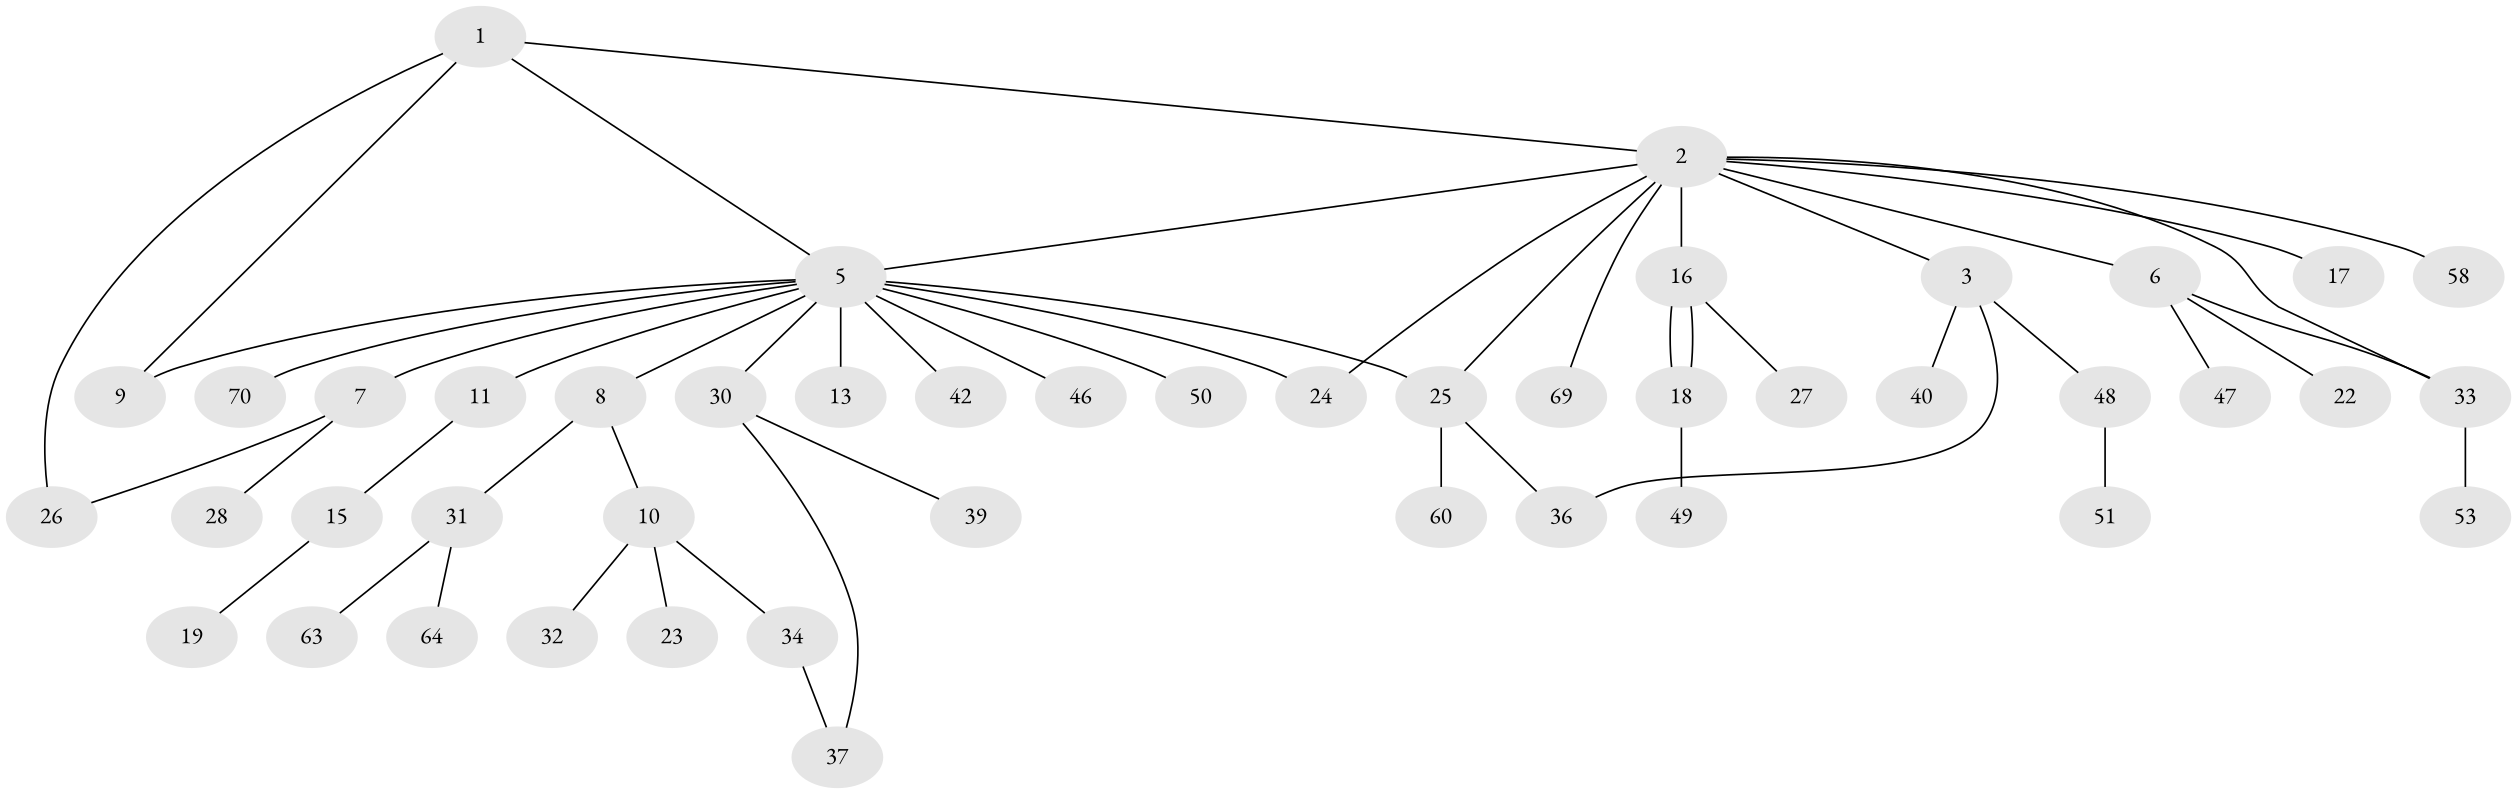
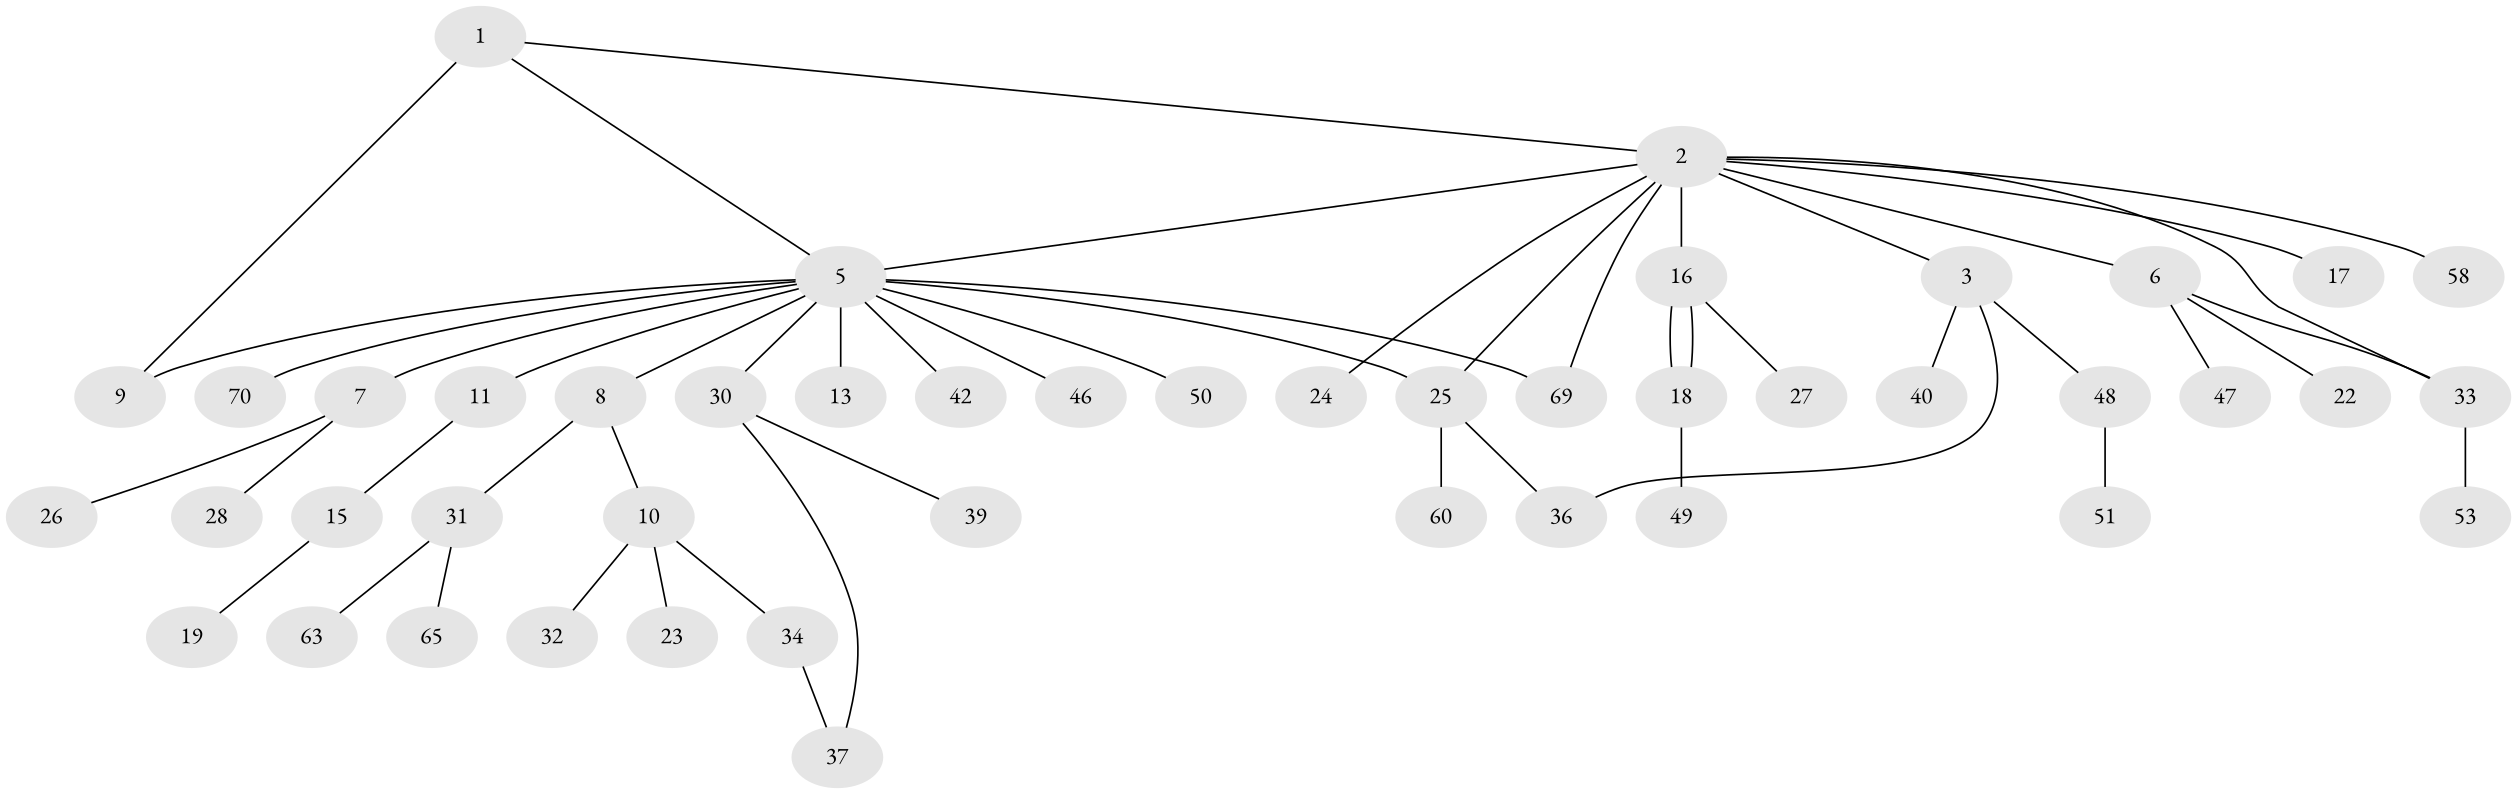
edge "1" -- "26": removed
edge "5" -- "24": now "5" -- "69"
node "64": label "64" -> "65"
